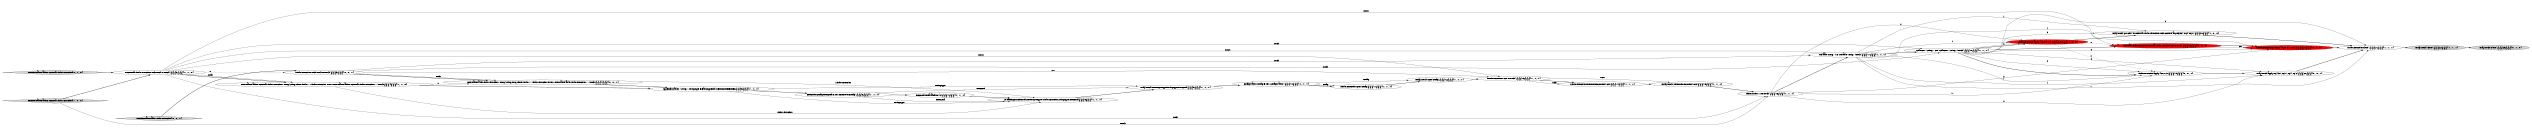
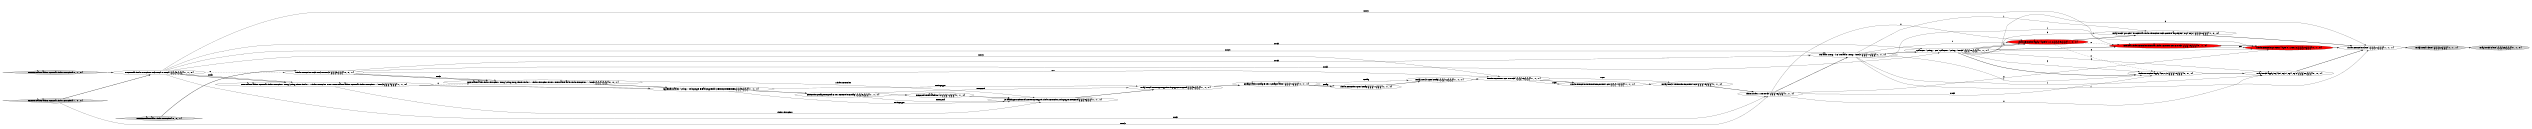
edge "TimeWindow w = mock()@@@16@@@['1', '1', '1']" -> "windowFunction.apply(42L,w,i,c)@@@19@@@['0', '0', '1']": label "w" -> "mock"
